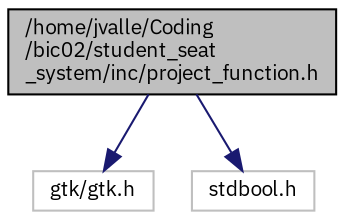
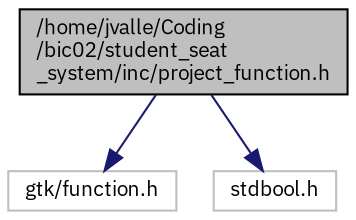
node "gtk/gtk.h": label "gtk/gtk.h" -> "gtk/function.h"
